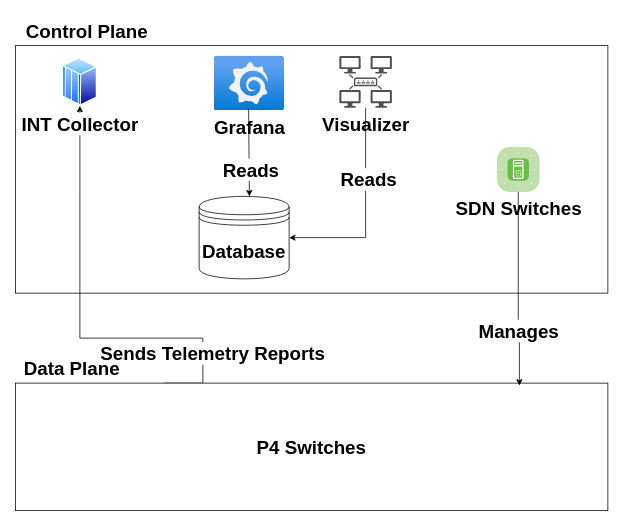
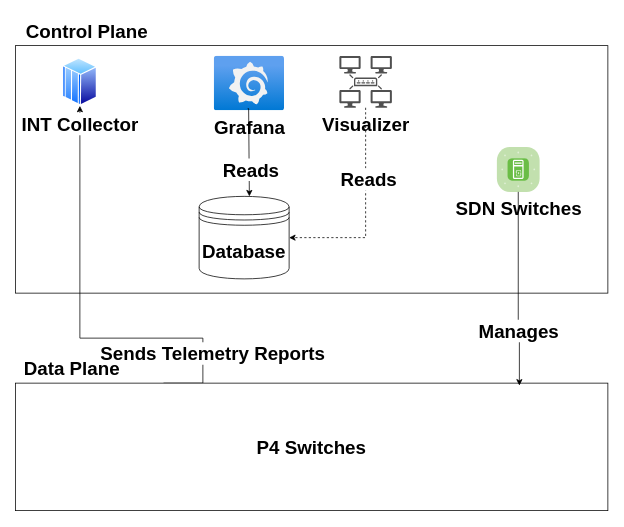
edge "Visualizer" -> "Database": style solid -> dashed
